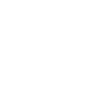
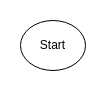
node "Start": added
